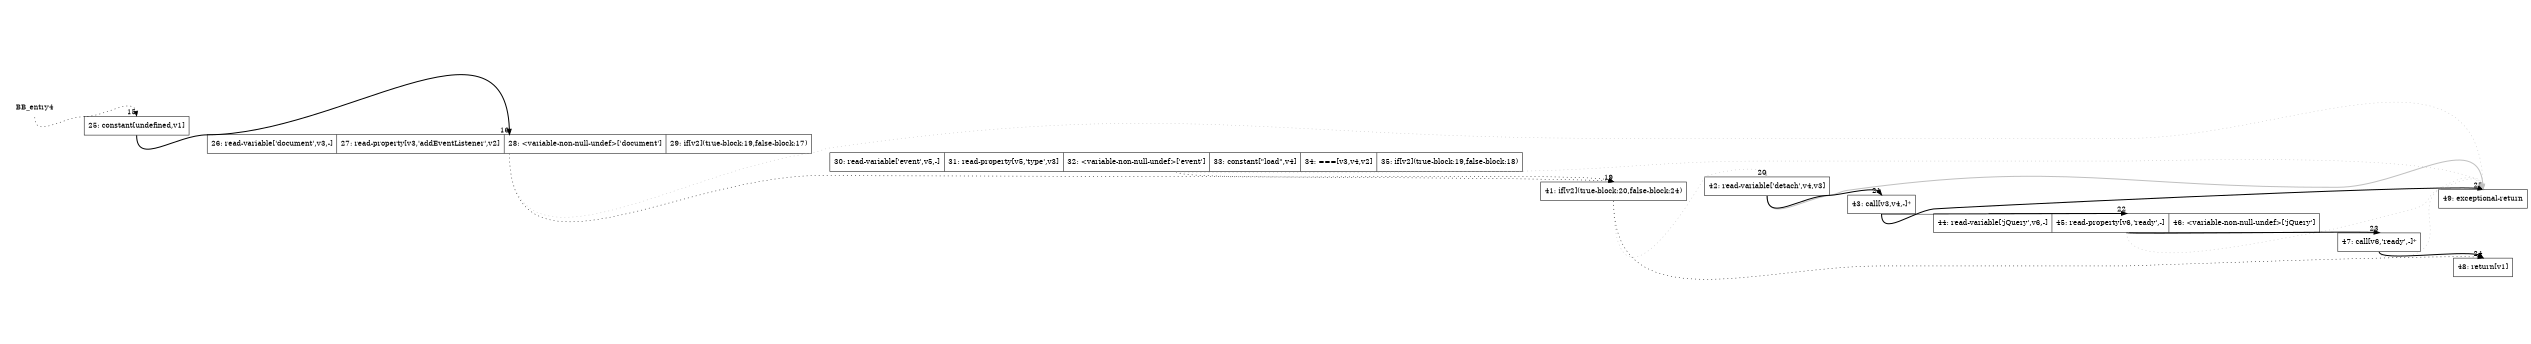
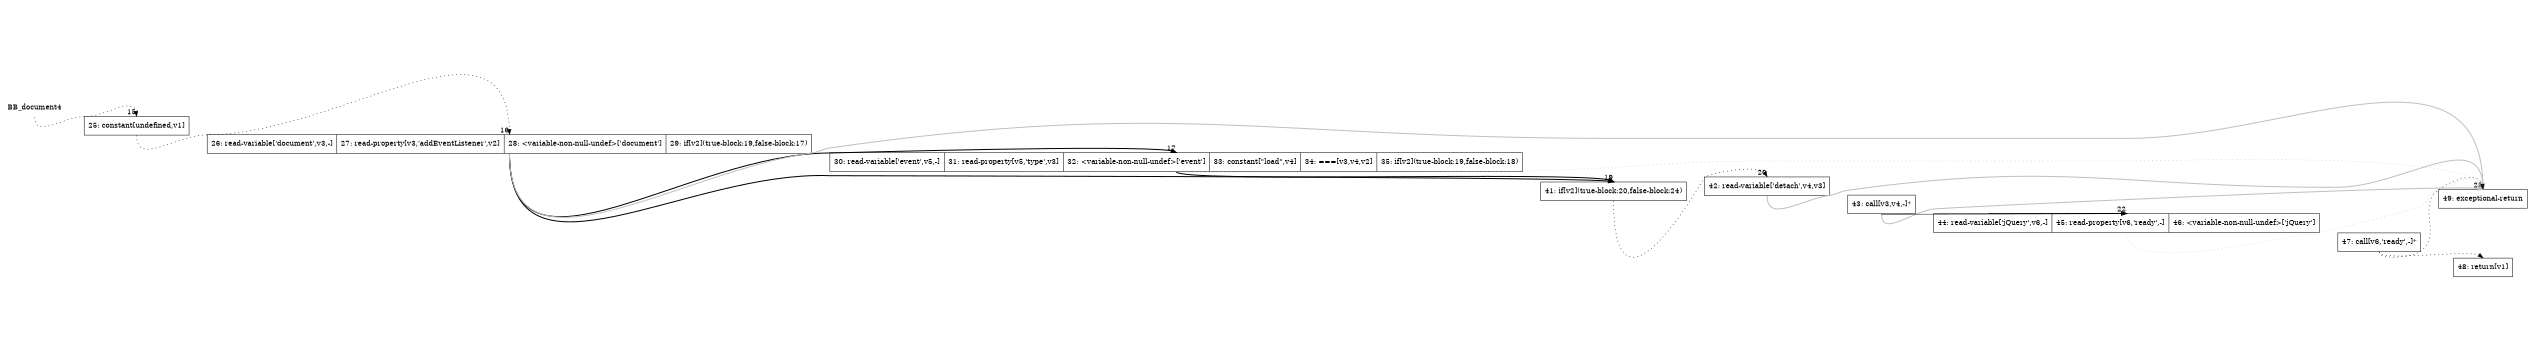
node "BB_entry4": label "BB_entry4" -> "BB_document4"
edge "25: constant[undefined,v1]" -> "26: read-variable['document',v3,-]": style bold -> dotted
edge "26: read-variable['document',v3,-]" -> "49: exceptional-return": style dotted -> bold
edge "26: read-variable['document',v3,-]" -> "30: read-variable['event',v5,-]": added
edge "26: read-variable['document',v3,-]" -> "41: if[v2](true-block:20,false-block:24)": style dotted -> bold
edge "30: read-variable['event',v5,-]" -> "41: if[v2](true-block:20,false-block:24)": style dotted -> bold
edge "42: read-variable['detach',v4,v3]" -> "43: call[v3,v4,-]*": removed
edge "43: call[v3,v4,-]*" -> "49: exceptional-return": color black -> gray
edge "47: call[v6,'ready',-]*" -> "49: exceptional-return": color gray -> black
edge "41: if[v2](true-block:20,false-block:24)" -> "42: read-variable['detach',v4,v3]": color gray -> black
edge "44: read-variable['jQuery',v6,-]" -> "47: call[v6,'ready',-]*": removed
edge "47: call[v6,'ready',-]*" -> "48: return[v1]": style bold -> dotted
edge "41: if[v2](true-block:20,false-block:24)" -> "48: return[v1]": removed
